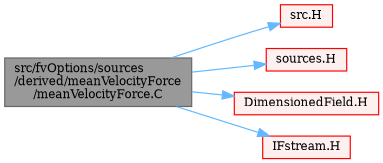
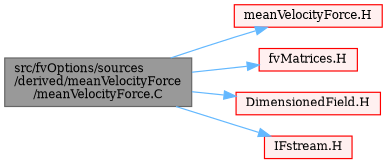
node "src.H": label "src.H" -> "meanVelocityForce.H"
node "sources.H": label "sources.H" -> "fvMatrices.H"
